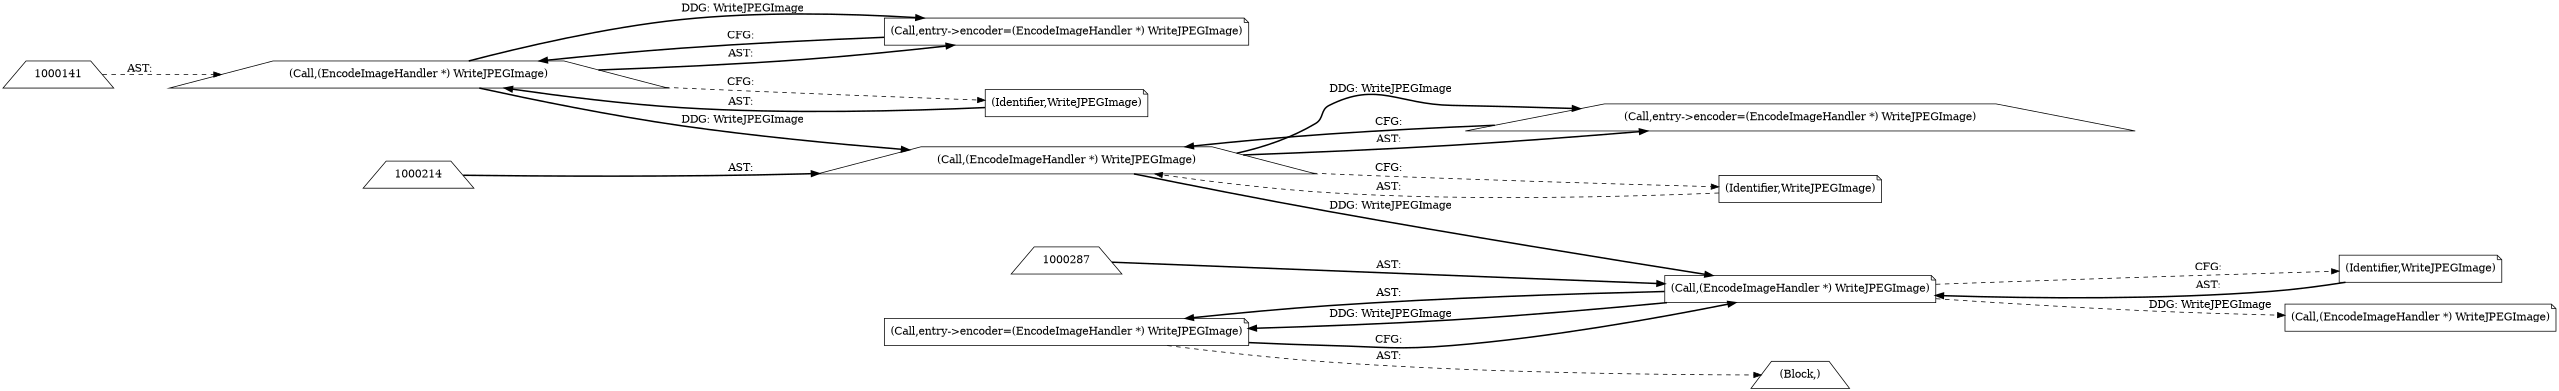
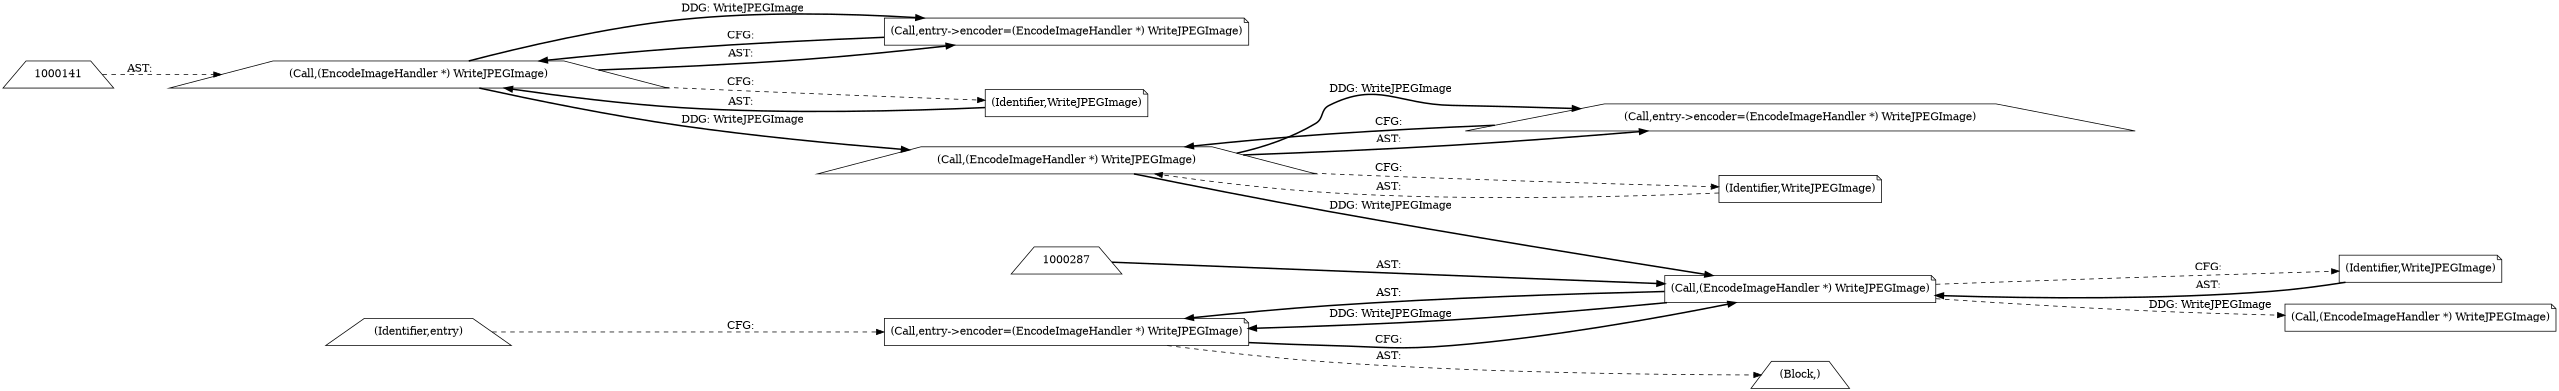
node "1000214": removed
node "(Identifier,entry)": added
